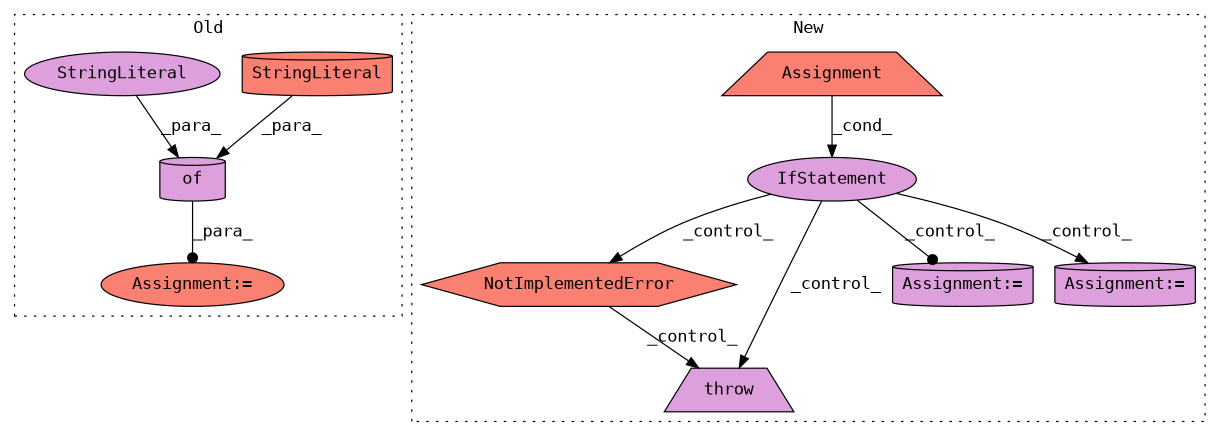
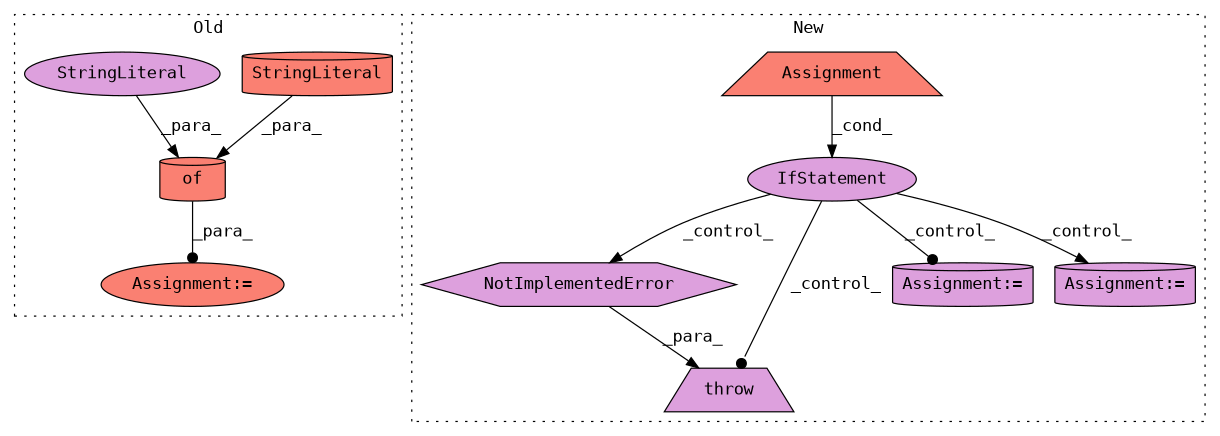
node "of": fillcolor plum -> salmon
edge "IfStatement" -> "throw": arrowhead normal -> dot
node "NotImplementedError": fillcolor salmon -> plum
edge "NotImplementedError" -> "throw": label "_control_" -> "_para_"
